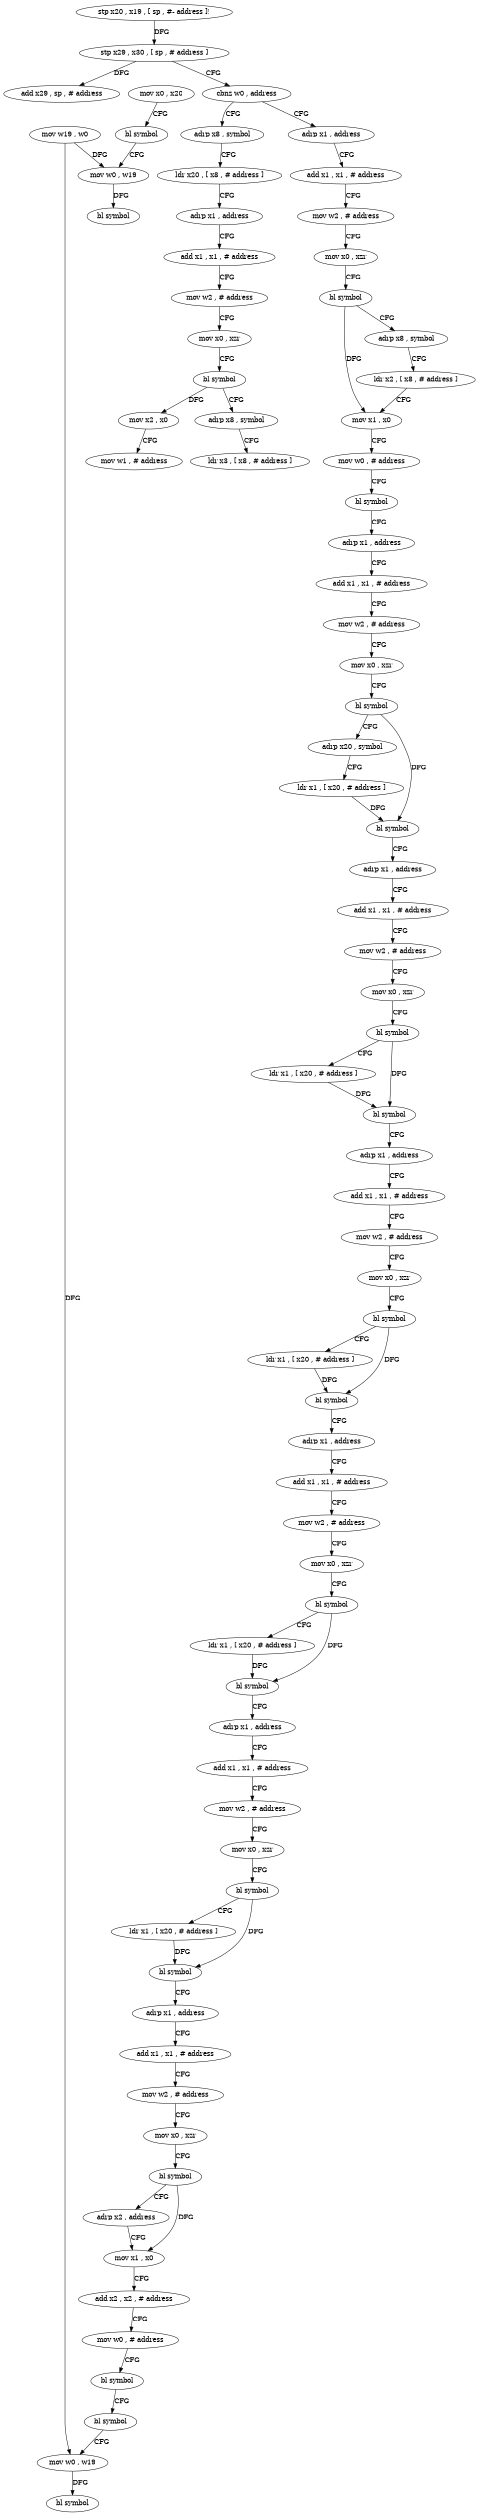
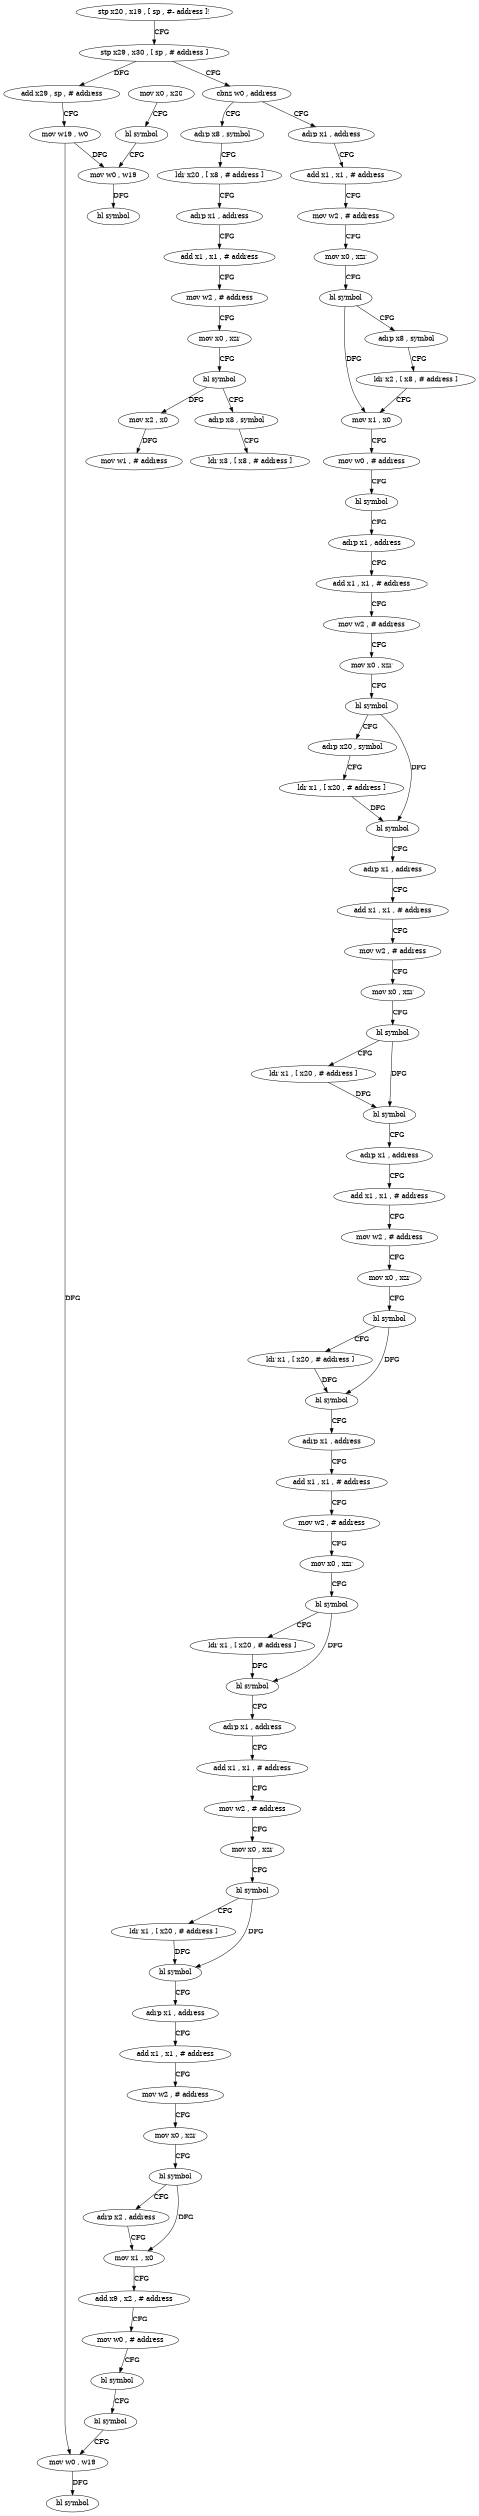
edge "stp x20 , x19 , [ sp , #- address ]!" -> "stp x29 , x30 , [ sp , # address ]": label "DFG" -> "CFG"
edge "add x29 , sp , # address" -> "mov w19 , w0": added, label "CFG"
edge "mov x2 , x0" -> "mov w1 , # address": label "CFG" -> "DFG"
node "add x2 , x2 , # address": label "add x2 , x2 , # address" -> "add x9 , x2 , # address"
